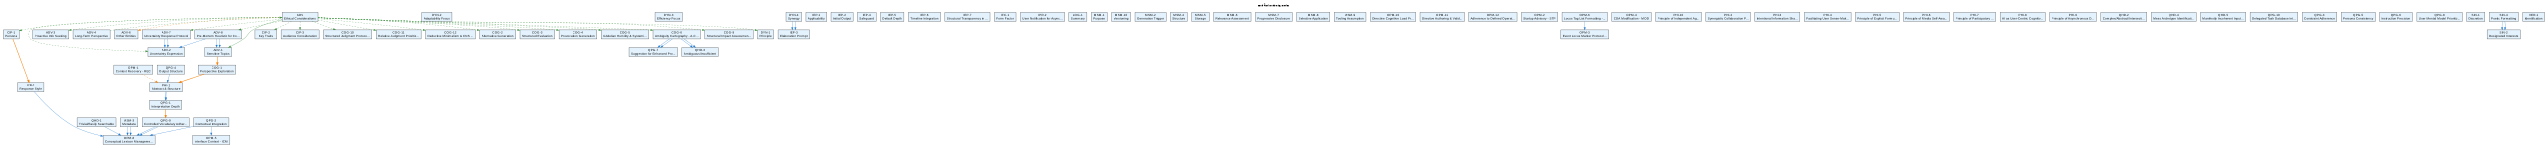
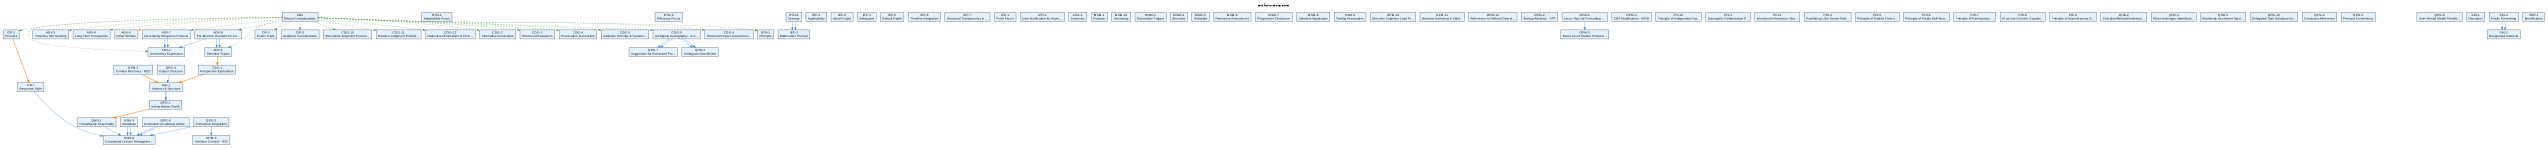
node "MSM-5 Storage": label "MSM-5 Storage" -> "MSM-5 Metadata"
node "QPG-6 Instruction Precision": removed
edge "ADV-4 Long-Term Perspective" -> "ADV Ethical Considerations": reversed
edge "ADV Ethical Considerations" -> "ADV-1 Sensitive Topics": style solid -> dashed
node "CIP-2 Key Traits": label "CIP-2 Key Traits" -> "CIP-2 Poetic Traits"
edge "OPM-1 Context Recovery - REC" -> "PHI-1 Abstract & Structure": style dashed -> bold
edge "QPG-1 Interpretation Depth" -> "QPG-9 Controlled Vocabulary Adher...": now "QPG-1 Interpretation Depth" -> "QHD-1 Trivial/Easily Searchable"
